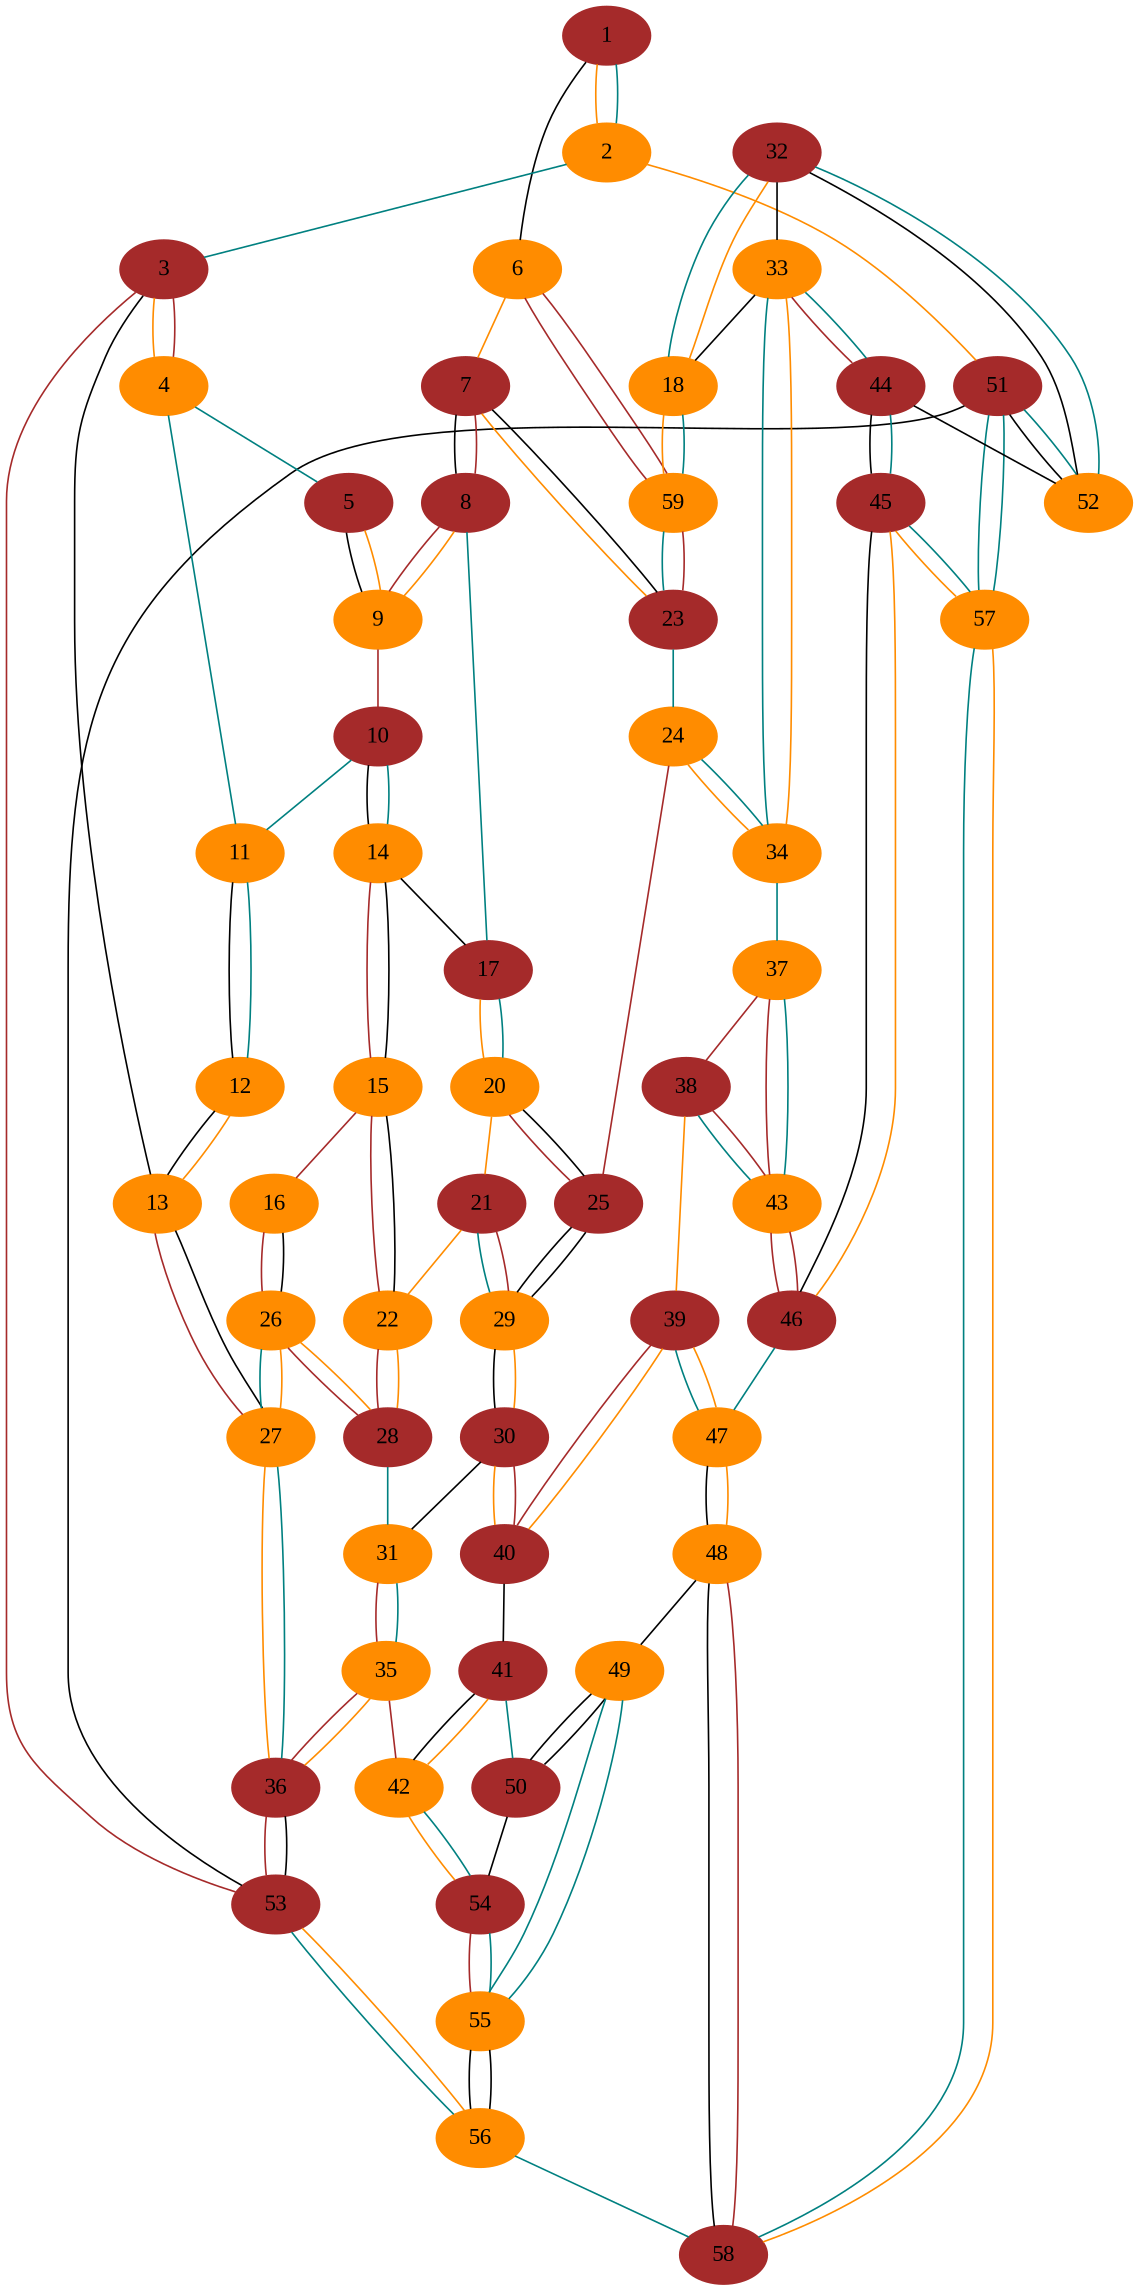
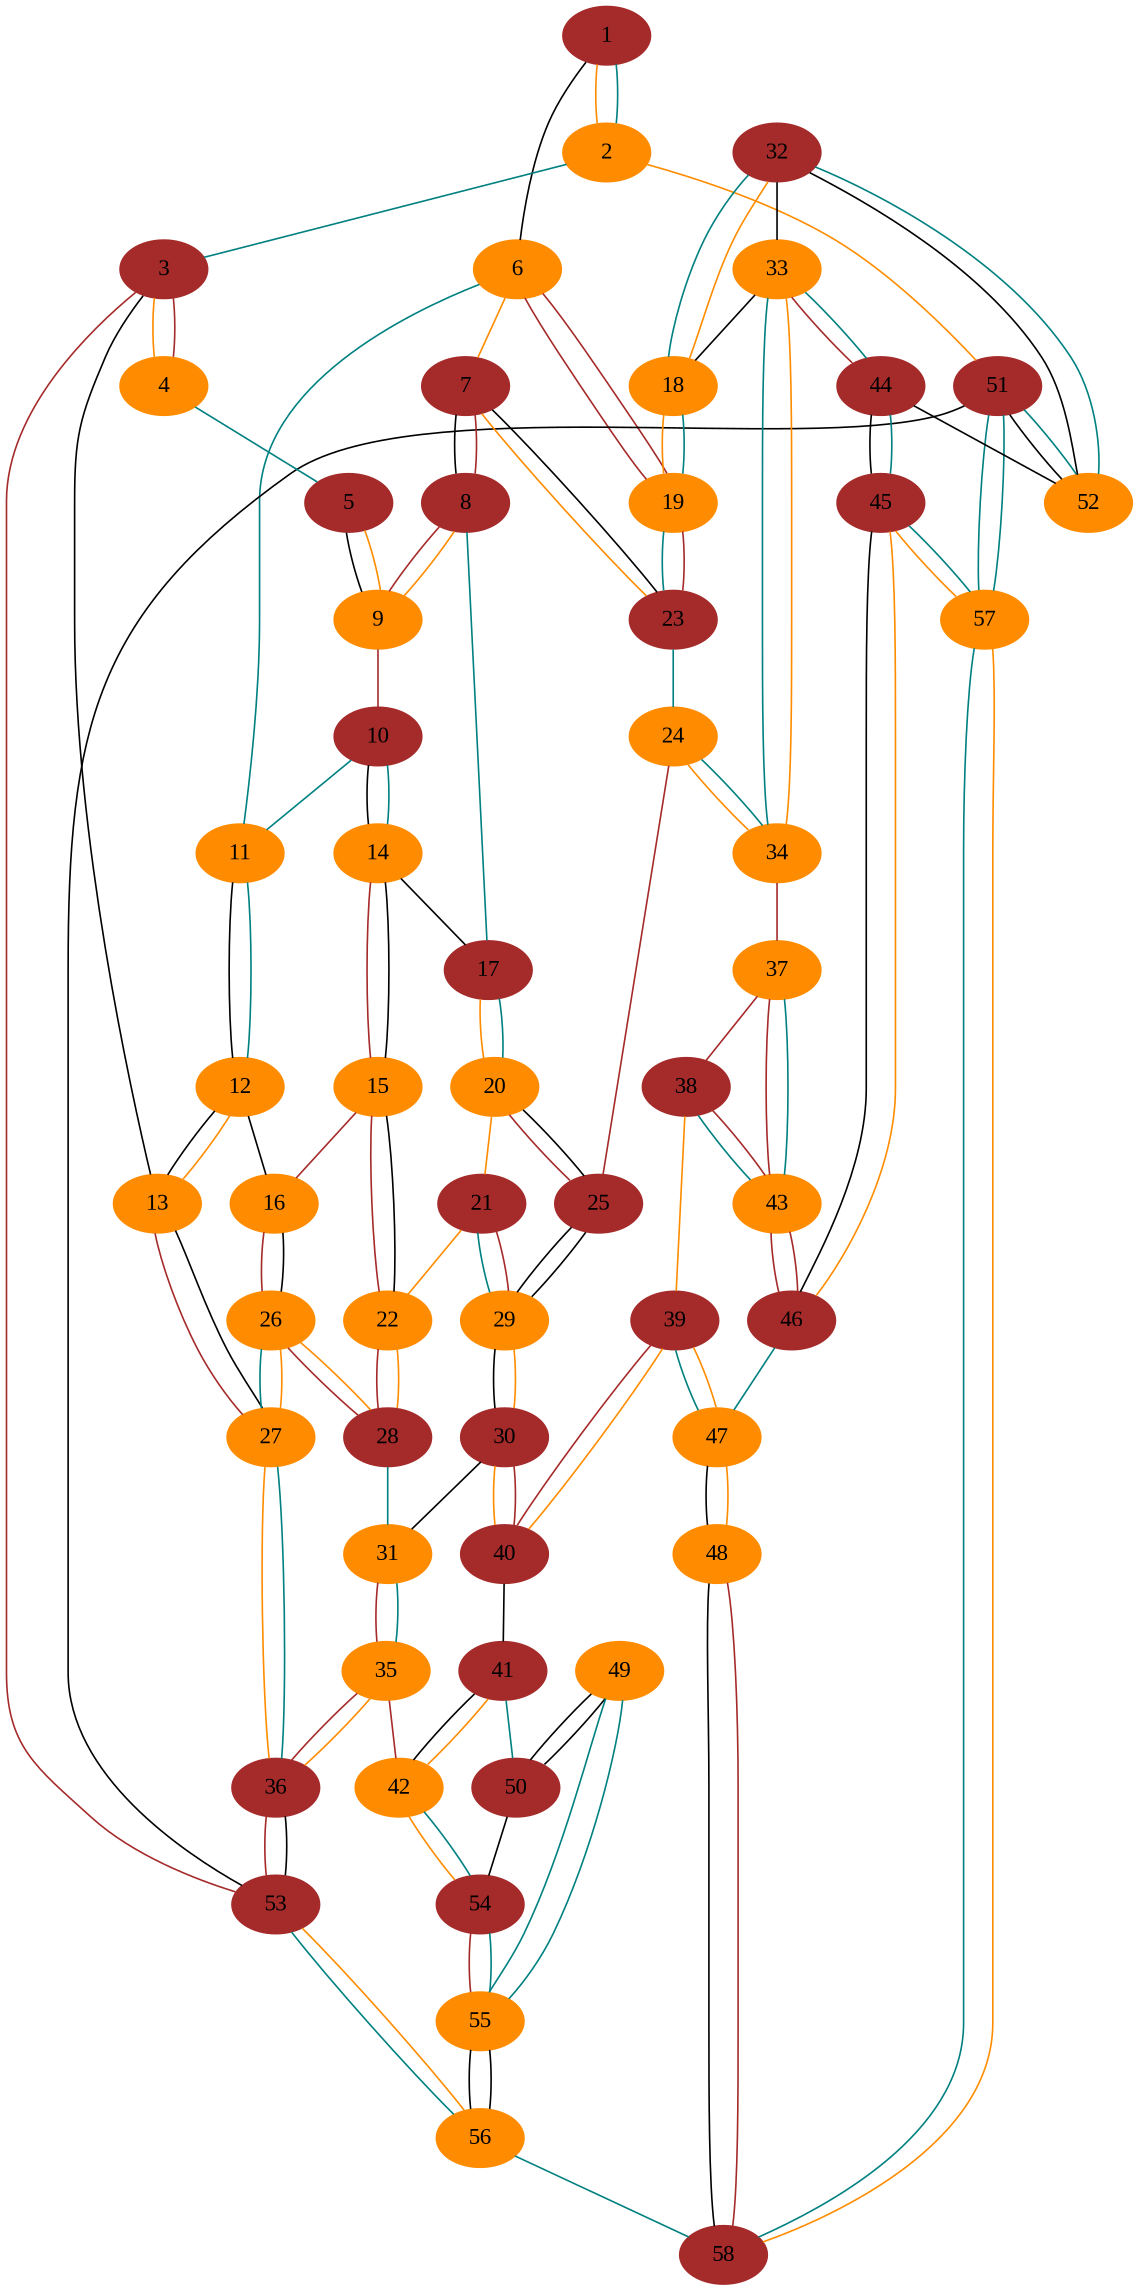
node "59": label "59" -> "19"
edge "4" -- "11": now "6" -- "11"
edge "34" -- "37": color teal -> brown
edge "12" -- "16": added
edge "48" -- "49": removed
